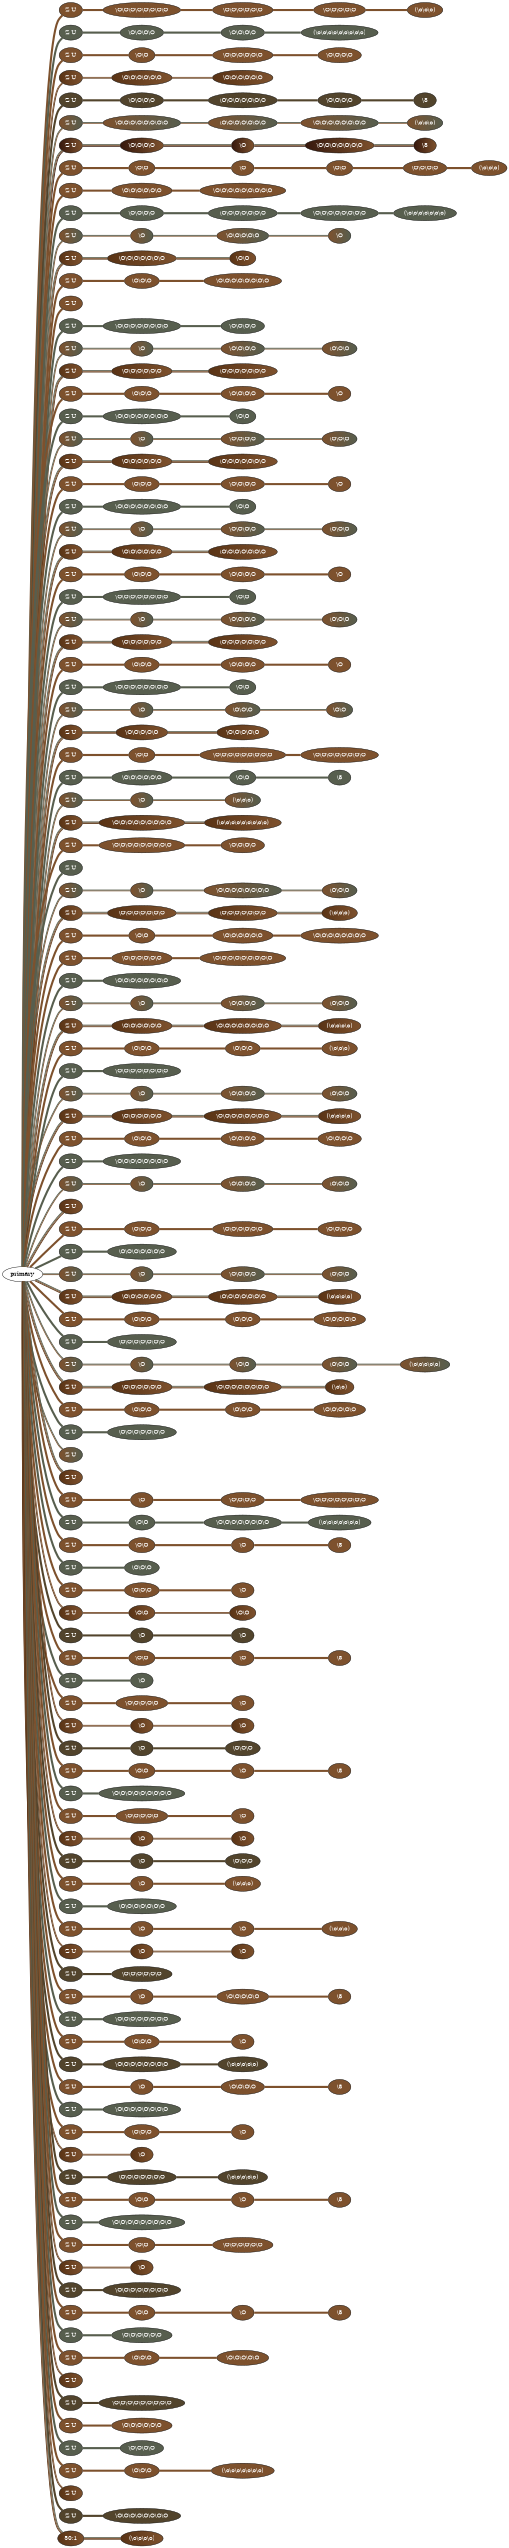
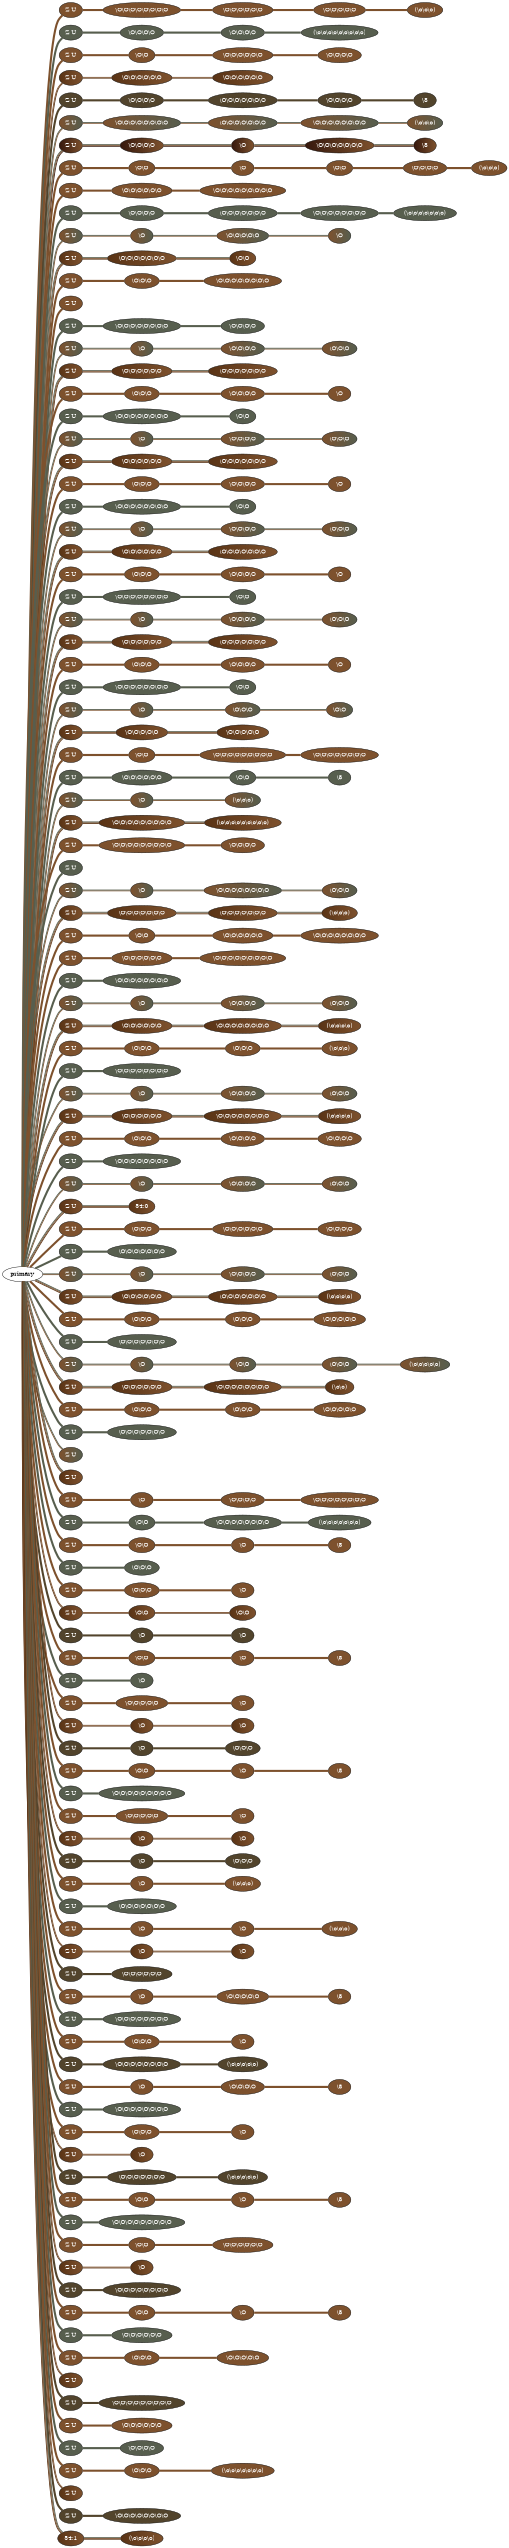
node "54:0": added
node "50:1": label "50:1" -> "54:1"
